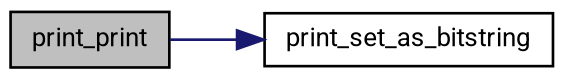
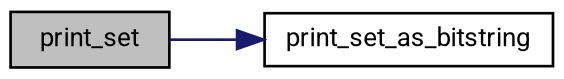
node "print_print": label "print_print" -> "print_set"
